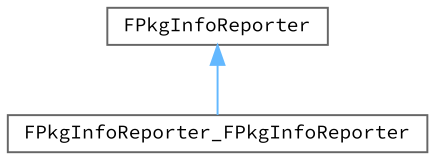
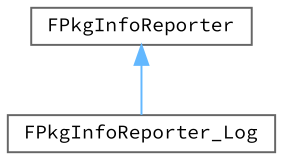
node "FPkgInfoReporter_FPkgInfoReporter": label "FPkgInfoReporter_FPkgInfoReporter" -> "FPkgInfoReporter_Log"
